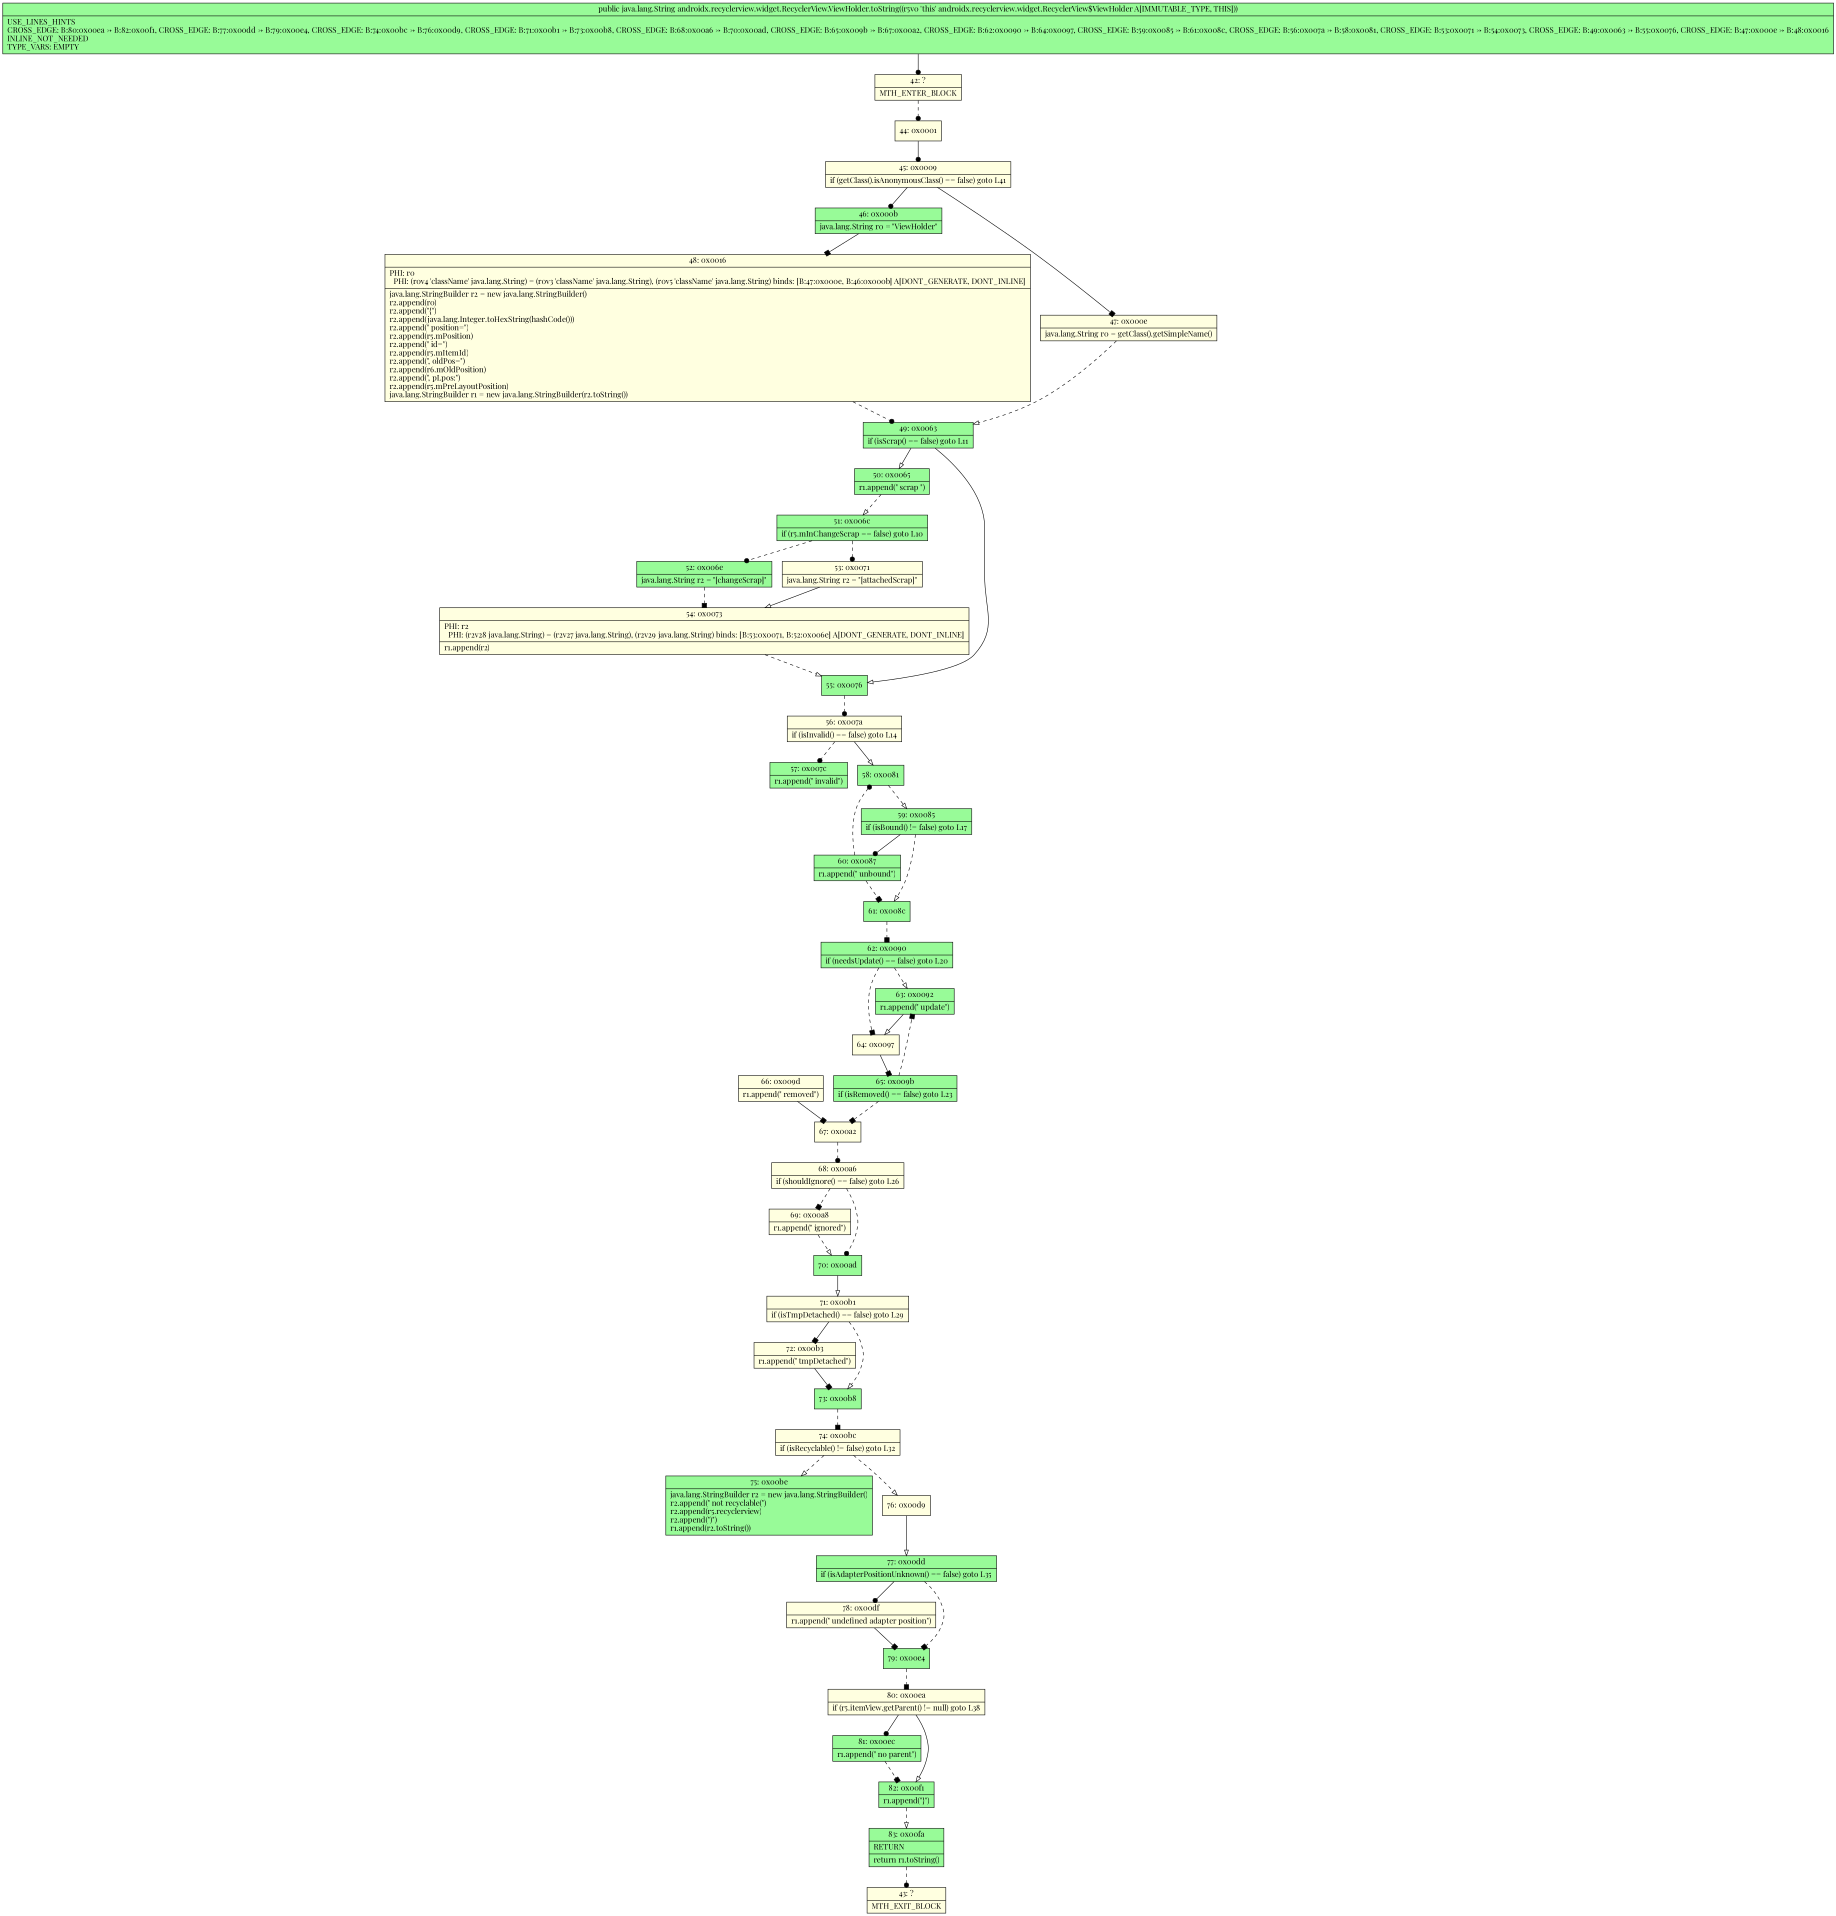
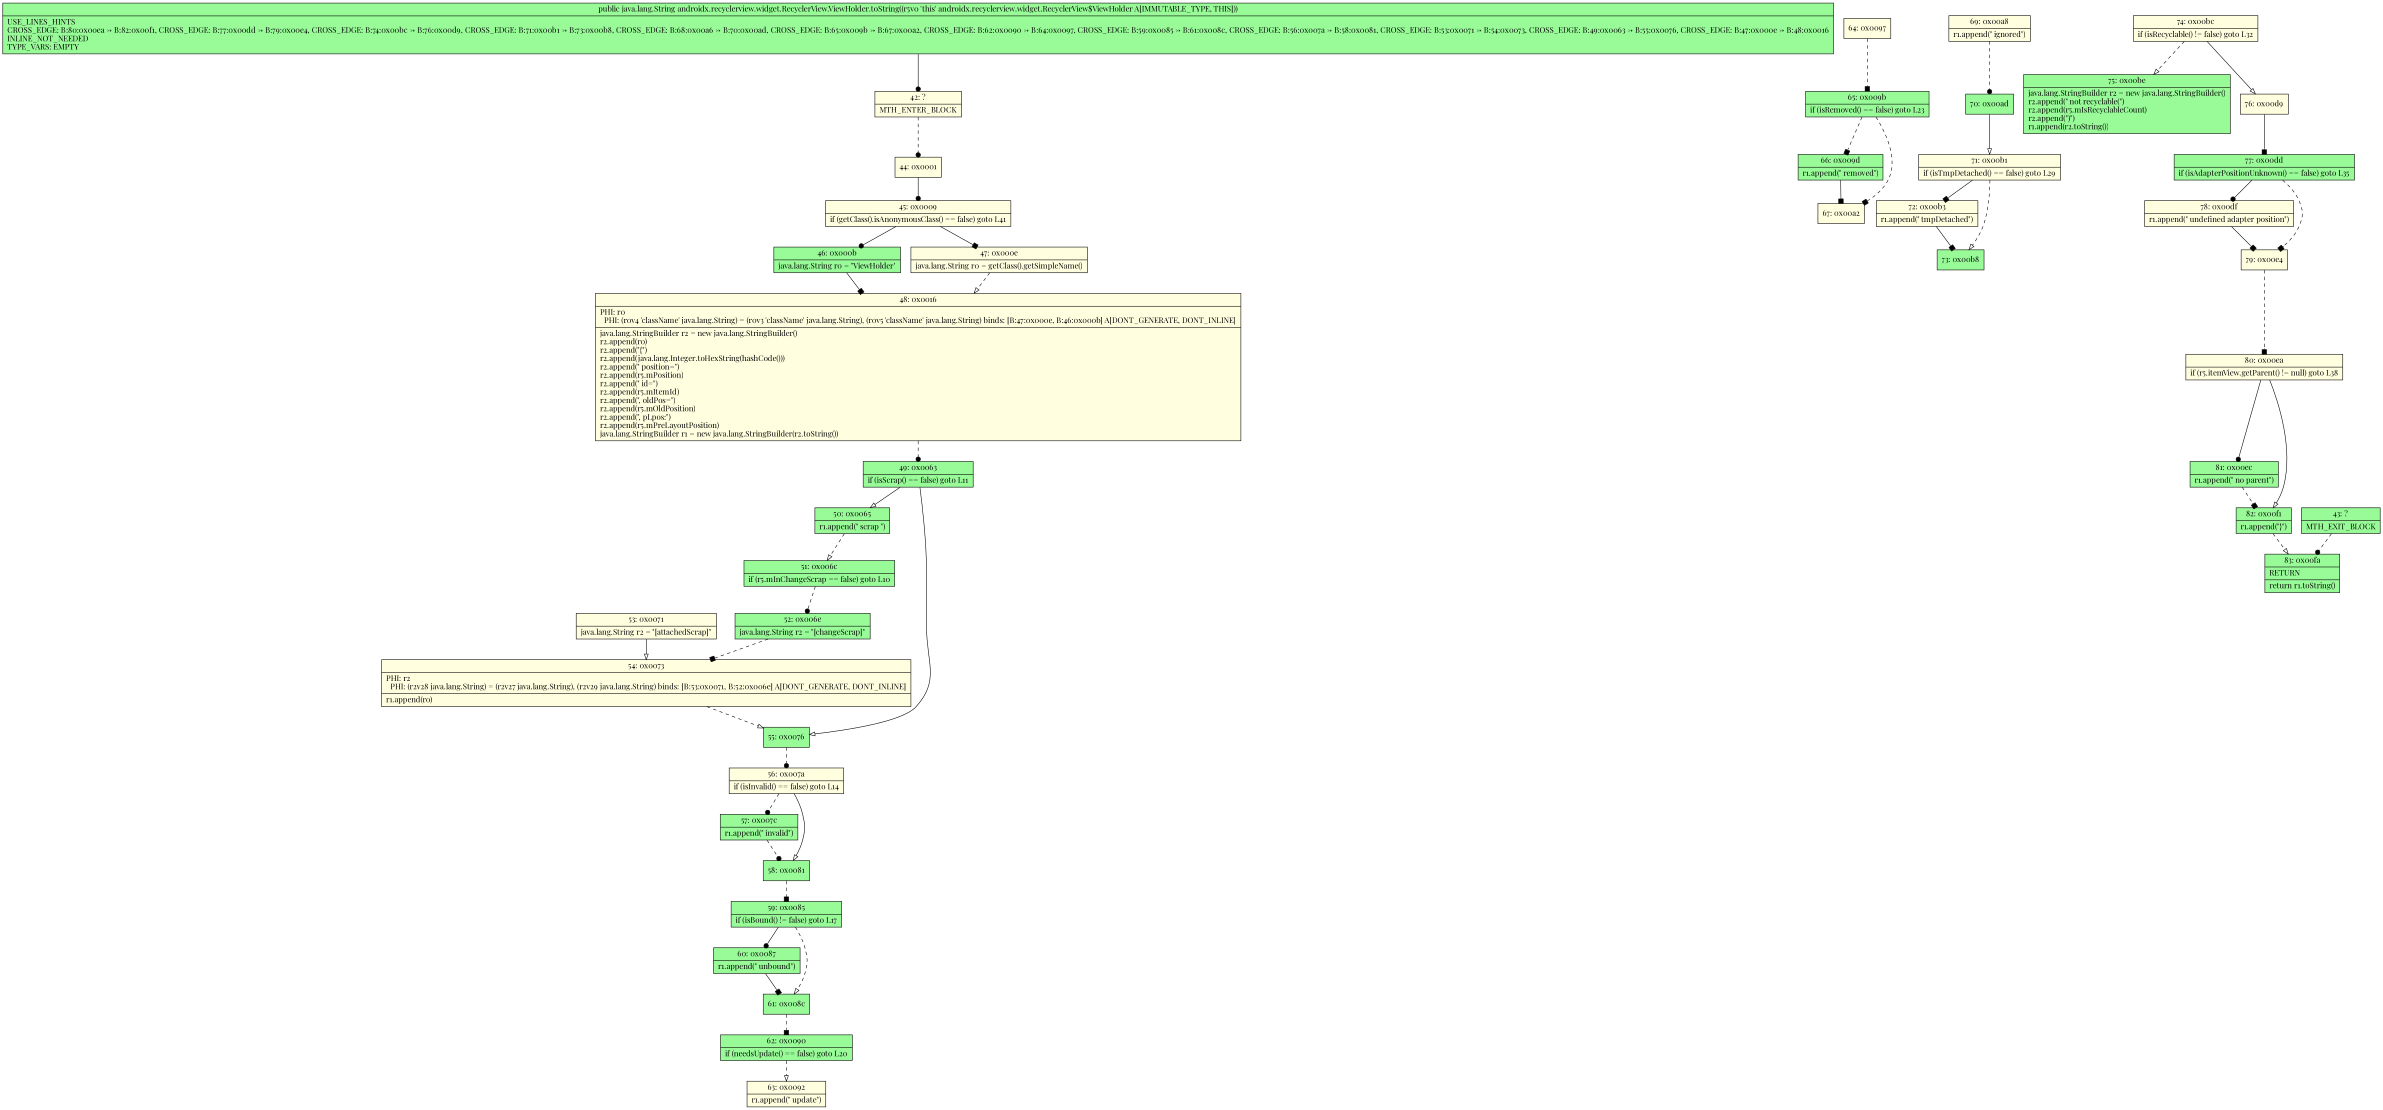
node "48: 0x0016": text "r2.append(r6.mOldPosition)" -> "r2.append(r5.mOldPosition)"
edge "47: 0x000e" -> "49: 0x0063": now "47: 0x000e" -> "48: 0x0016"
edge "51: 0x006c" -> "53: 0x0071": removed
node "54: 0x0073": text "r1.append(r2)" -> "r1.append(r0)"
edge "58: 0x0081" -> "59: 0x0085": arrowhead onormal -> box
edge "60: 0x0087" -> "58: 0x0081": now "57: 0x007c" -> "58: 0x0081"
edge "60: 0x0087" -> "61: 0x008c": style dashed -> solid
edge "62: 0x0090" -> "64: 0x0097": removed
node "63: 0x0092": fillcolor palegreen -> lightyellow
edge "63: 0x0092" -> "64: 0x0097": removed
edge "65: 0x009b" -> "63: 0x0092": now "65: 0x009b" -> "66: 0x009d"
edge "64: 0x0097" -> "65: 0x009b": style solid -> dashed
node "66: 0x009d": fillcolor lightyellow -> palegreen
node "68: 0x00a6": removed
edge "69: 0x00a8" -> "70: 0x00ad": arrowhead onormal -> dot
edge "73: 0x00b8" -> "74: 0x00bc": removed
edge "74: 0x00bc" -> "76: 0x00d9": style dashed -> solid
node "75: 0x00be": text "r2.append(r5.recyclerview)" -> "r2.append(r5.mIsRecyclableCount)"
edge "76: 0x00d9" -> "77: 0x00dd": arrowhead onormal -> box
node "79: 0x00e4": fillcolor palegreen -> lightyellow
edge "83: 0x00fa" -> "43: ?": reversed
node "43: ?": fillcolor lightyellow -> palegreen
